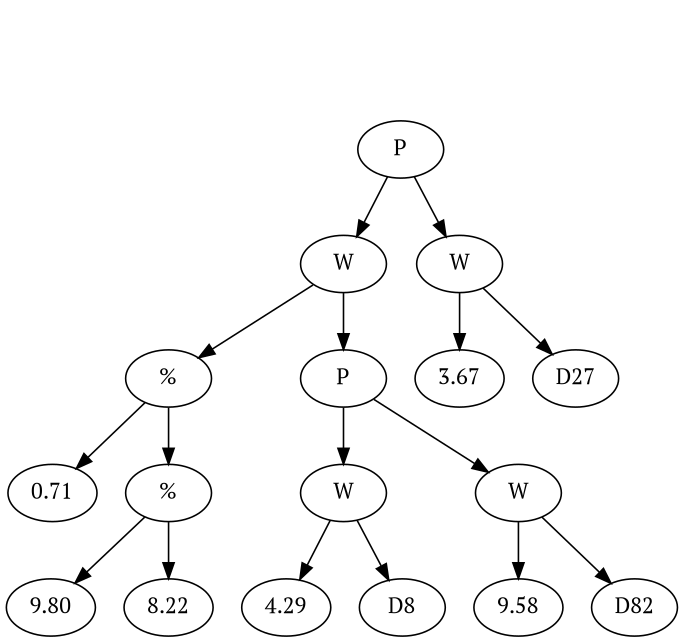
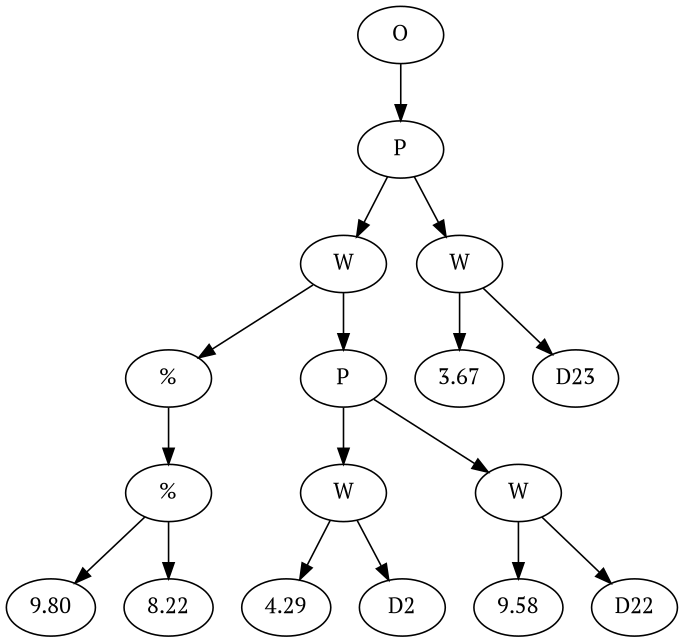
node "O": added
node "D27": label "D27" -> "D23"
node "0.71": removed
node "D8": label "D8" -> "D2"
node "D82": label "D82" -> "D22"
